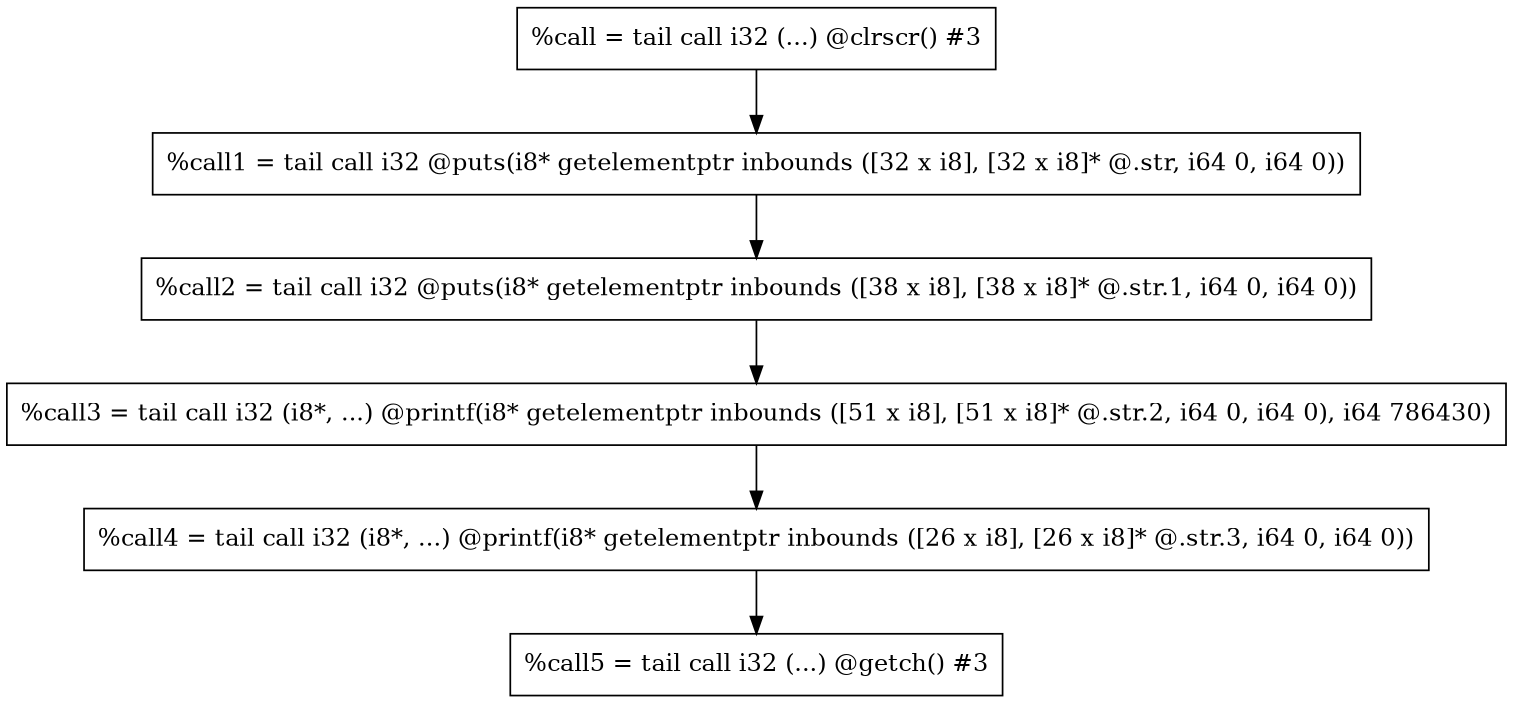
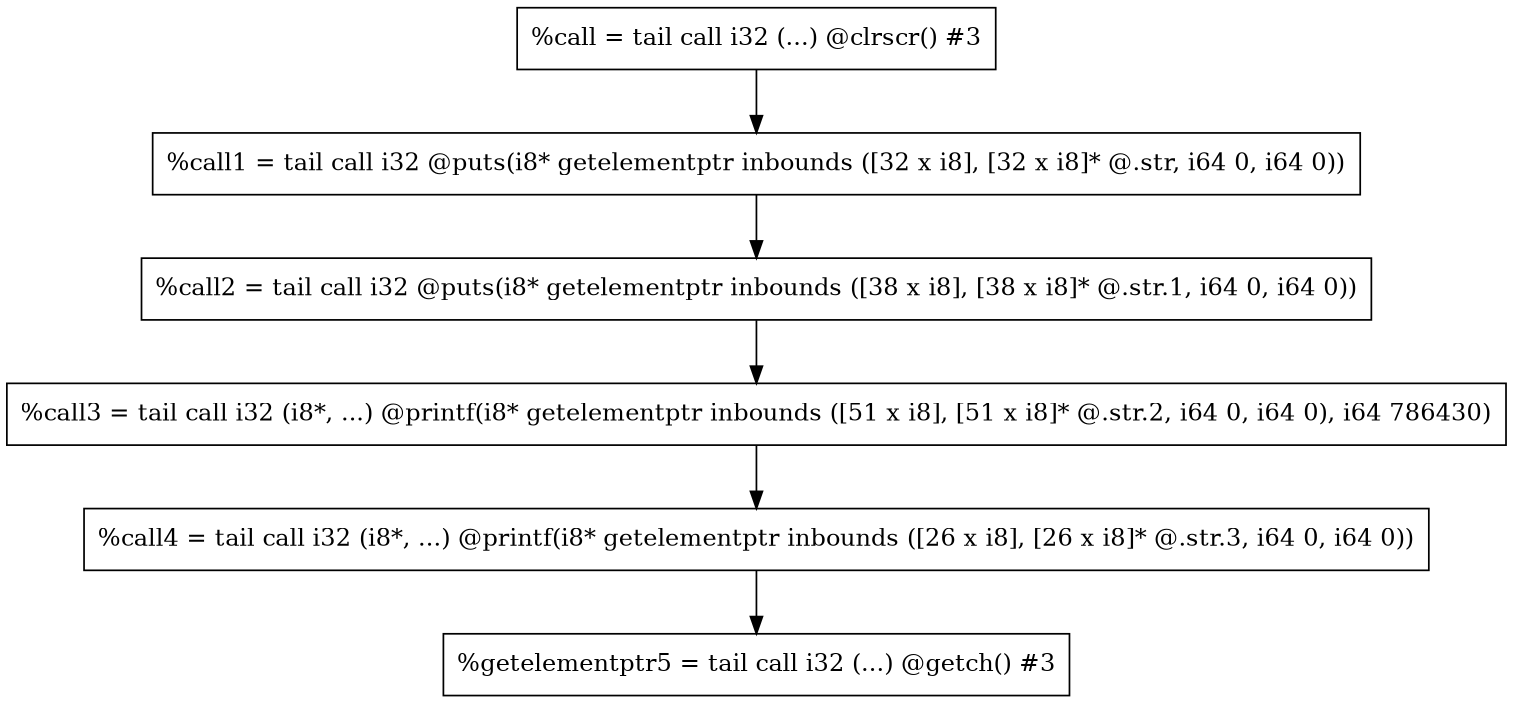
node "%call5 = tail call i32 (...) @getch() #3": label "%call5 = tail call i32 (...) @getch() #3" -> "%getelementptr5 = tail call i32 (...) @getch() #3"
